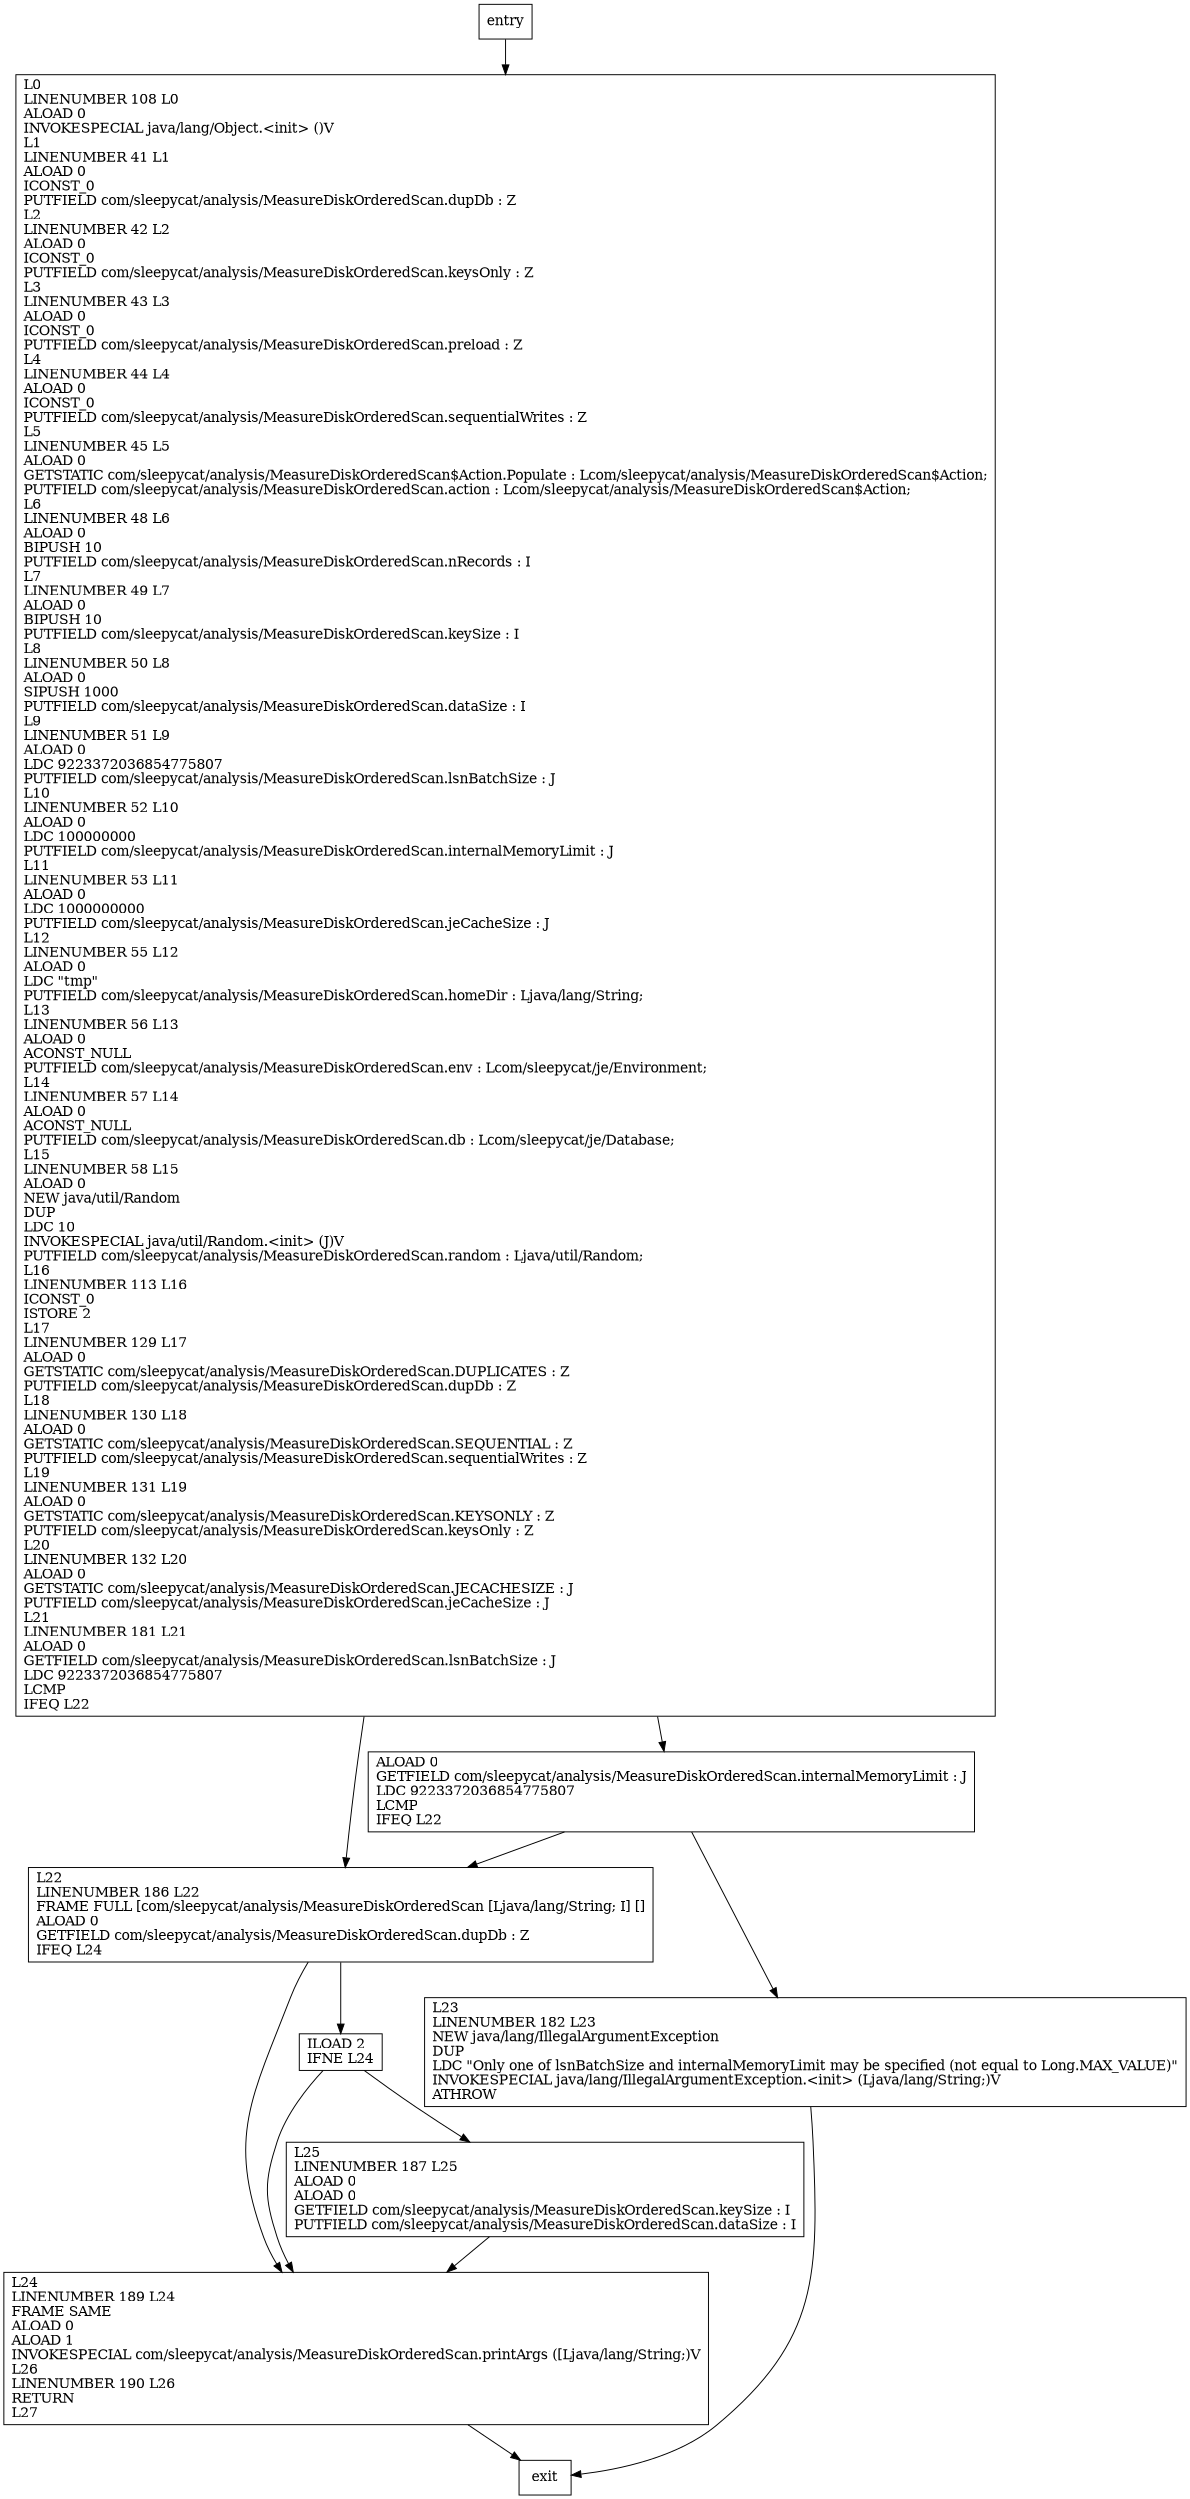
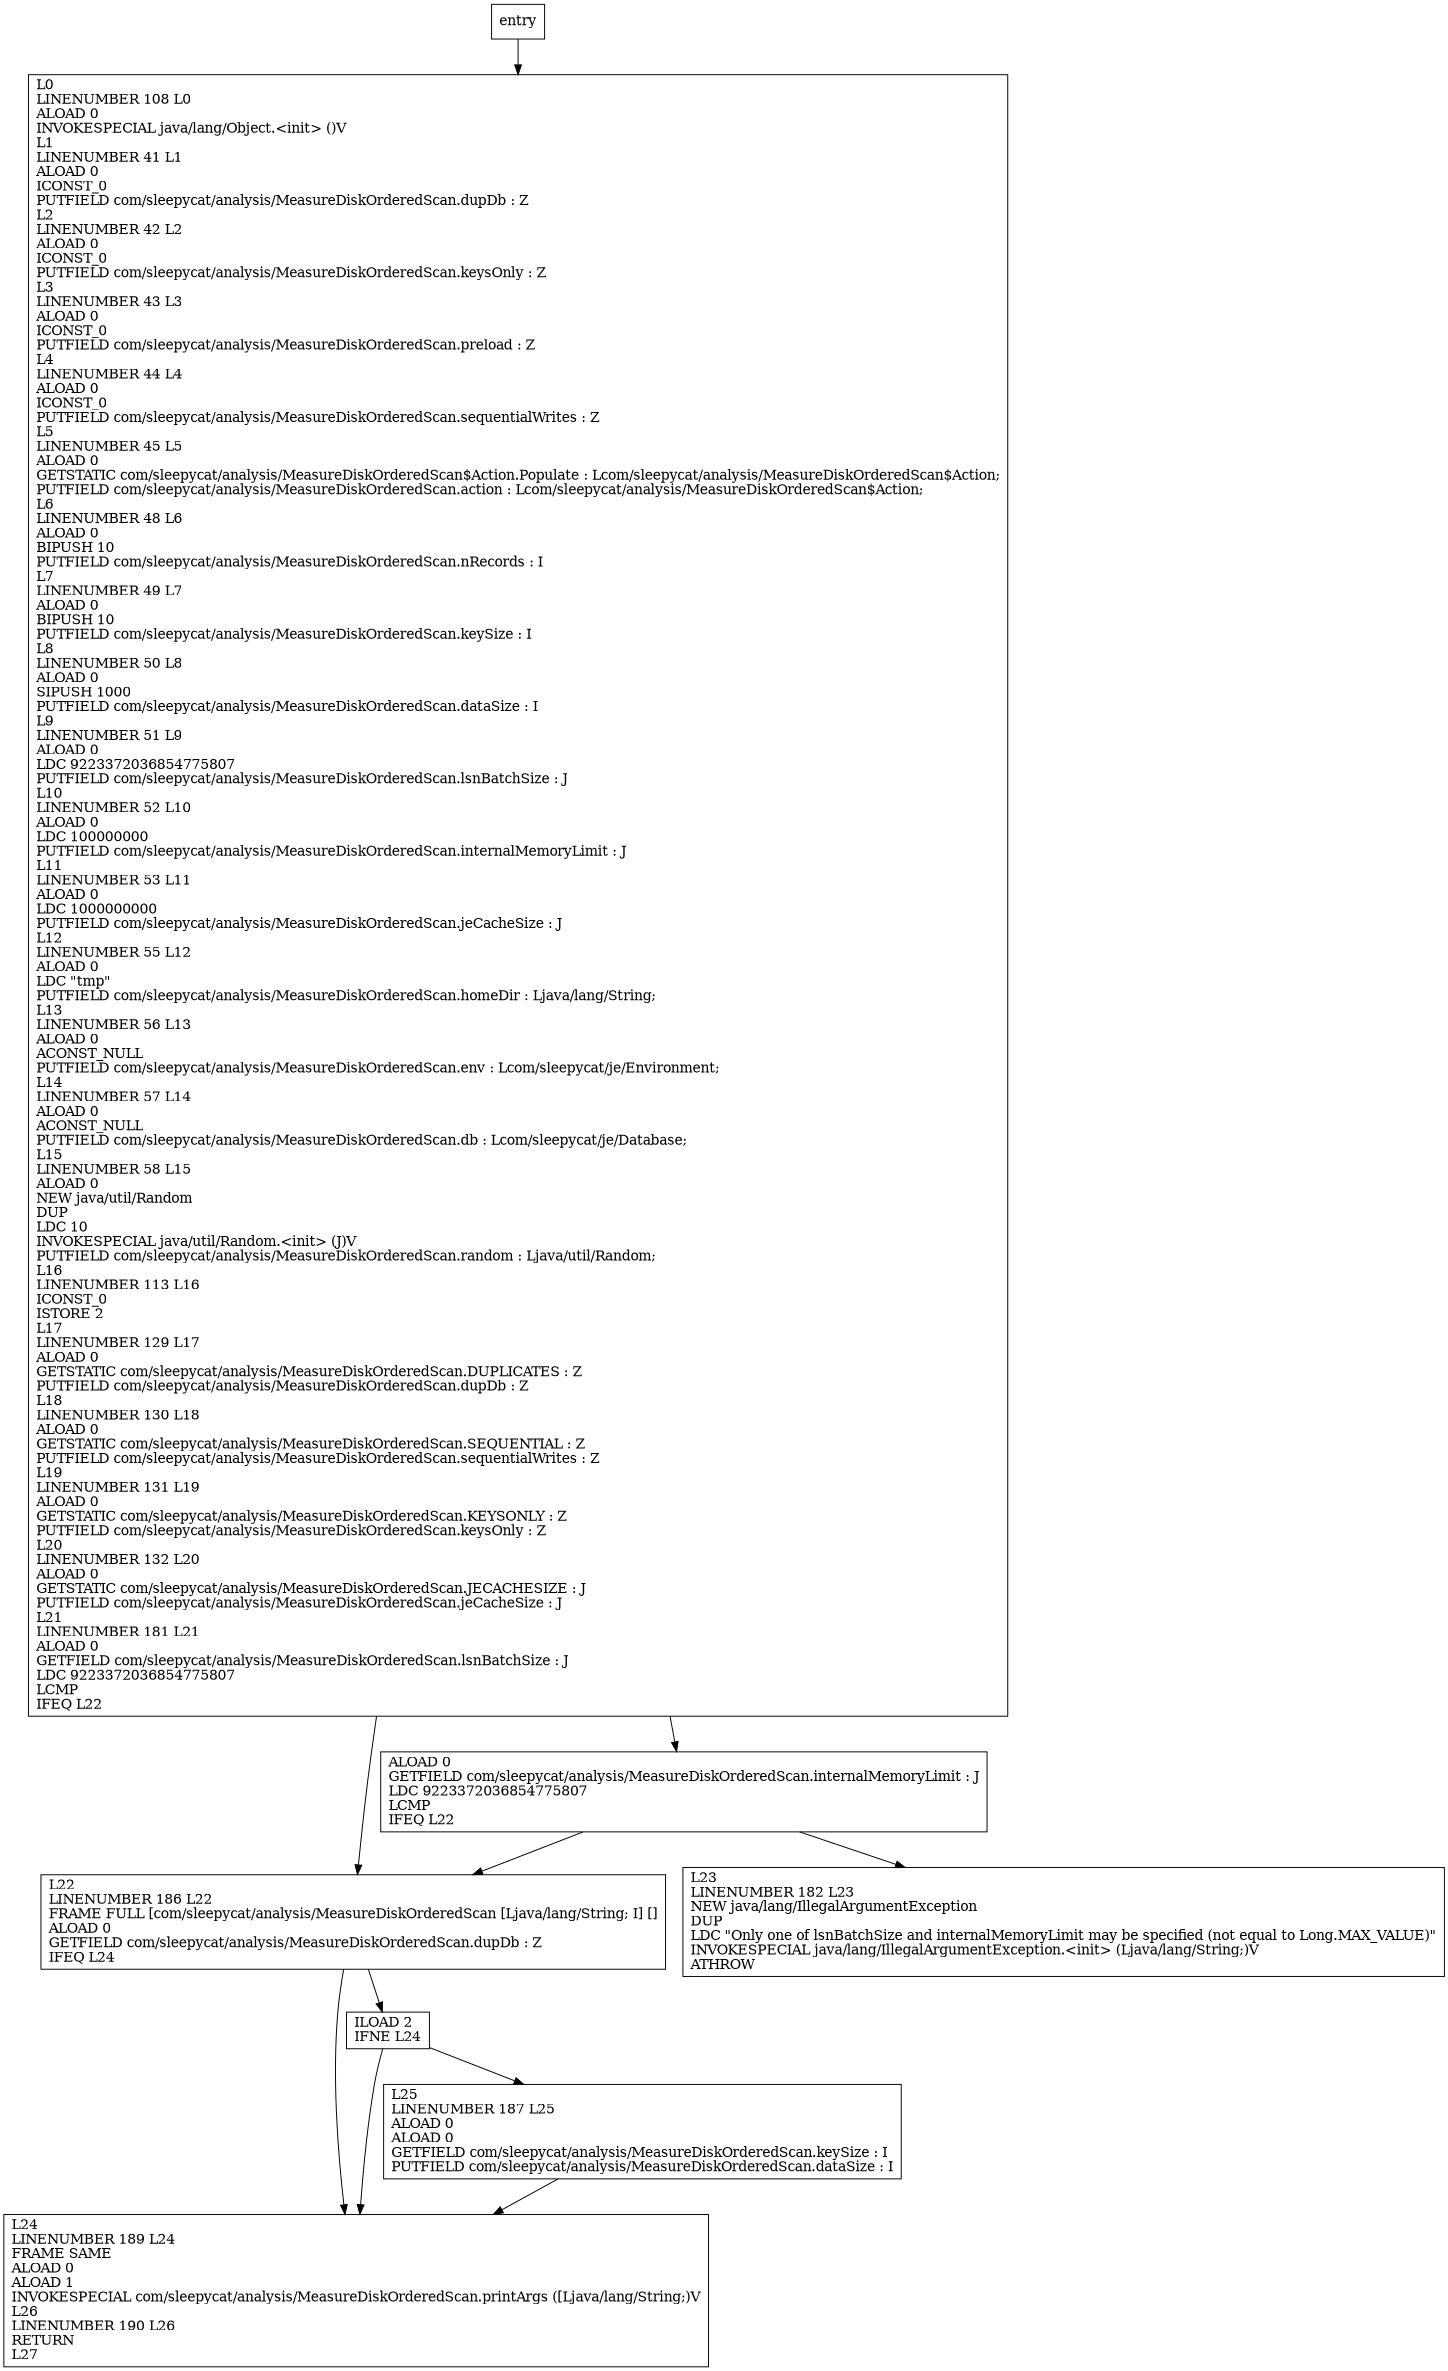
node "exit": removed
